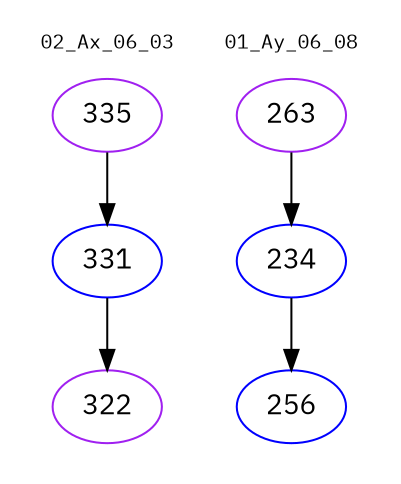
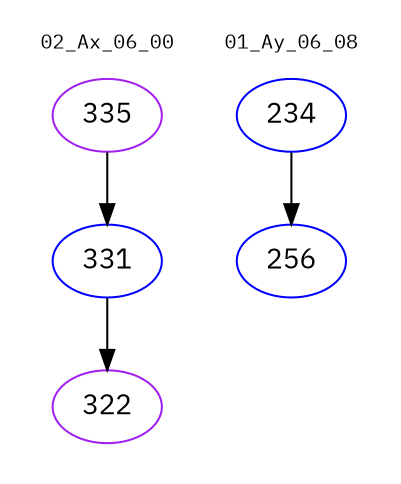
cluster "02_Ax_06_03": label "02_Ax_06_03" -> "02_Ax_06_00"
node "263": removed
